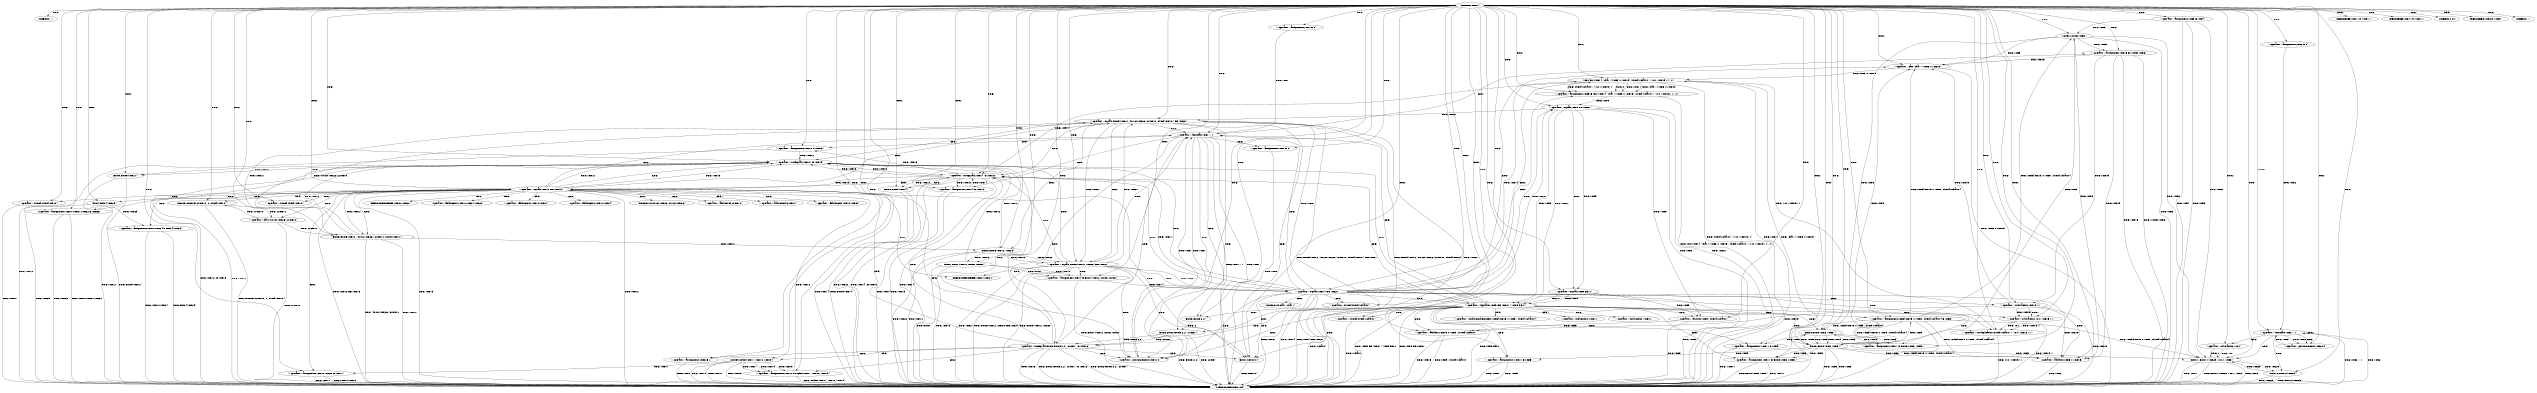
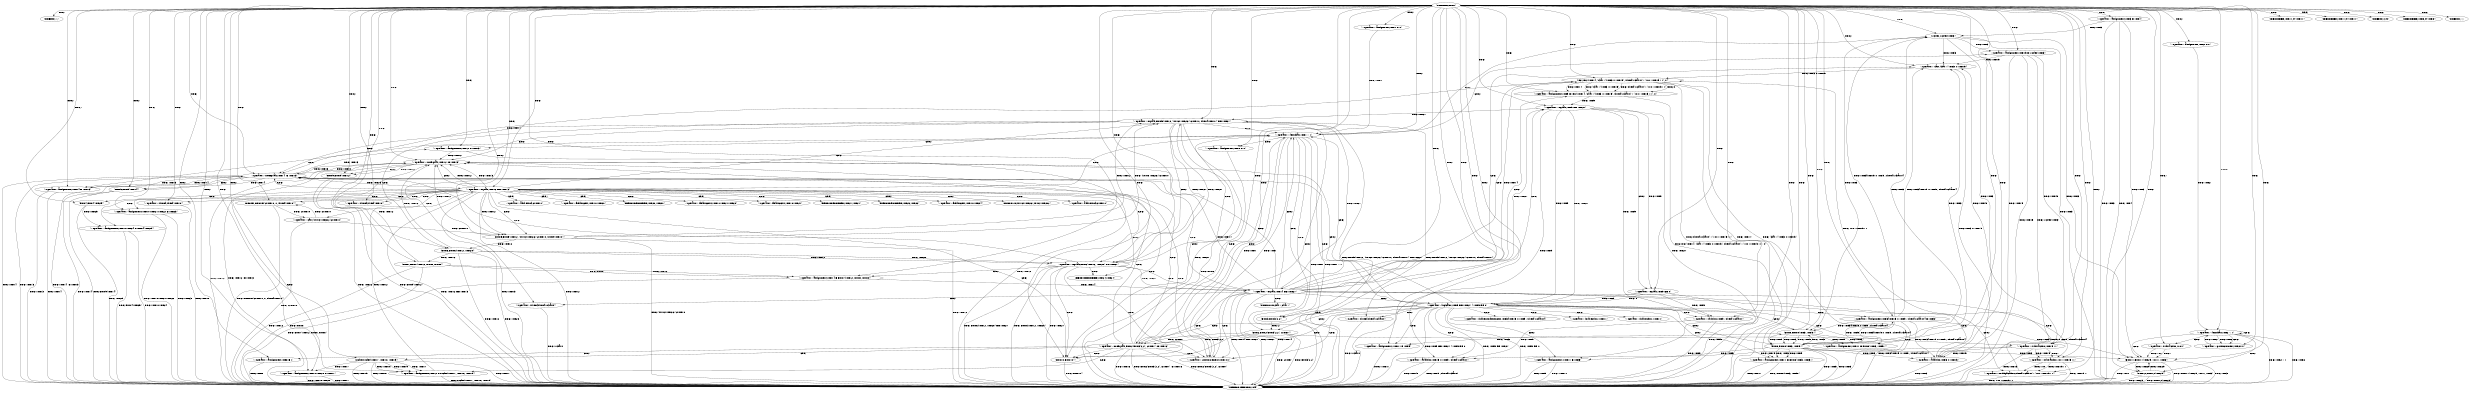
edge "(<operator>.lessThan,VAR1 < 1)" -> "(wcslen,wcslen(VAR3))": added, label "CDG:"
node "(FIELD_IDENTIFIER,VAR21,VAR21)": added
node "(FIELD_IDENTIFIER,VAR22,VAR22)": added
edge "(<operator>.assignment,VAR8 = 0)" -> "(METHOD_RETURN,void)": label "DDG: VAR8" -> "DDG: FUN8"
edge "(<operator>.equals,VAR14 == VAR27)" -> "(<operator>.subtraction,VAR15 - 1)": now "(FUN2,FUN2(FUN3(2,2), &VAR7))" -> "(<operator>.subtraction,VAR15 - 1)"
